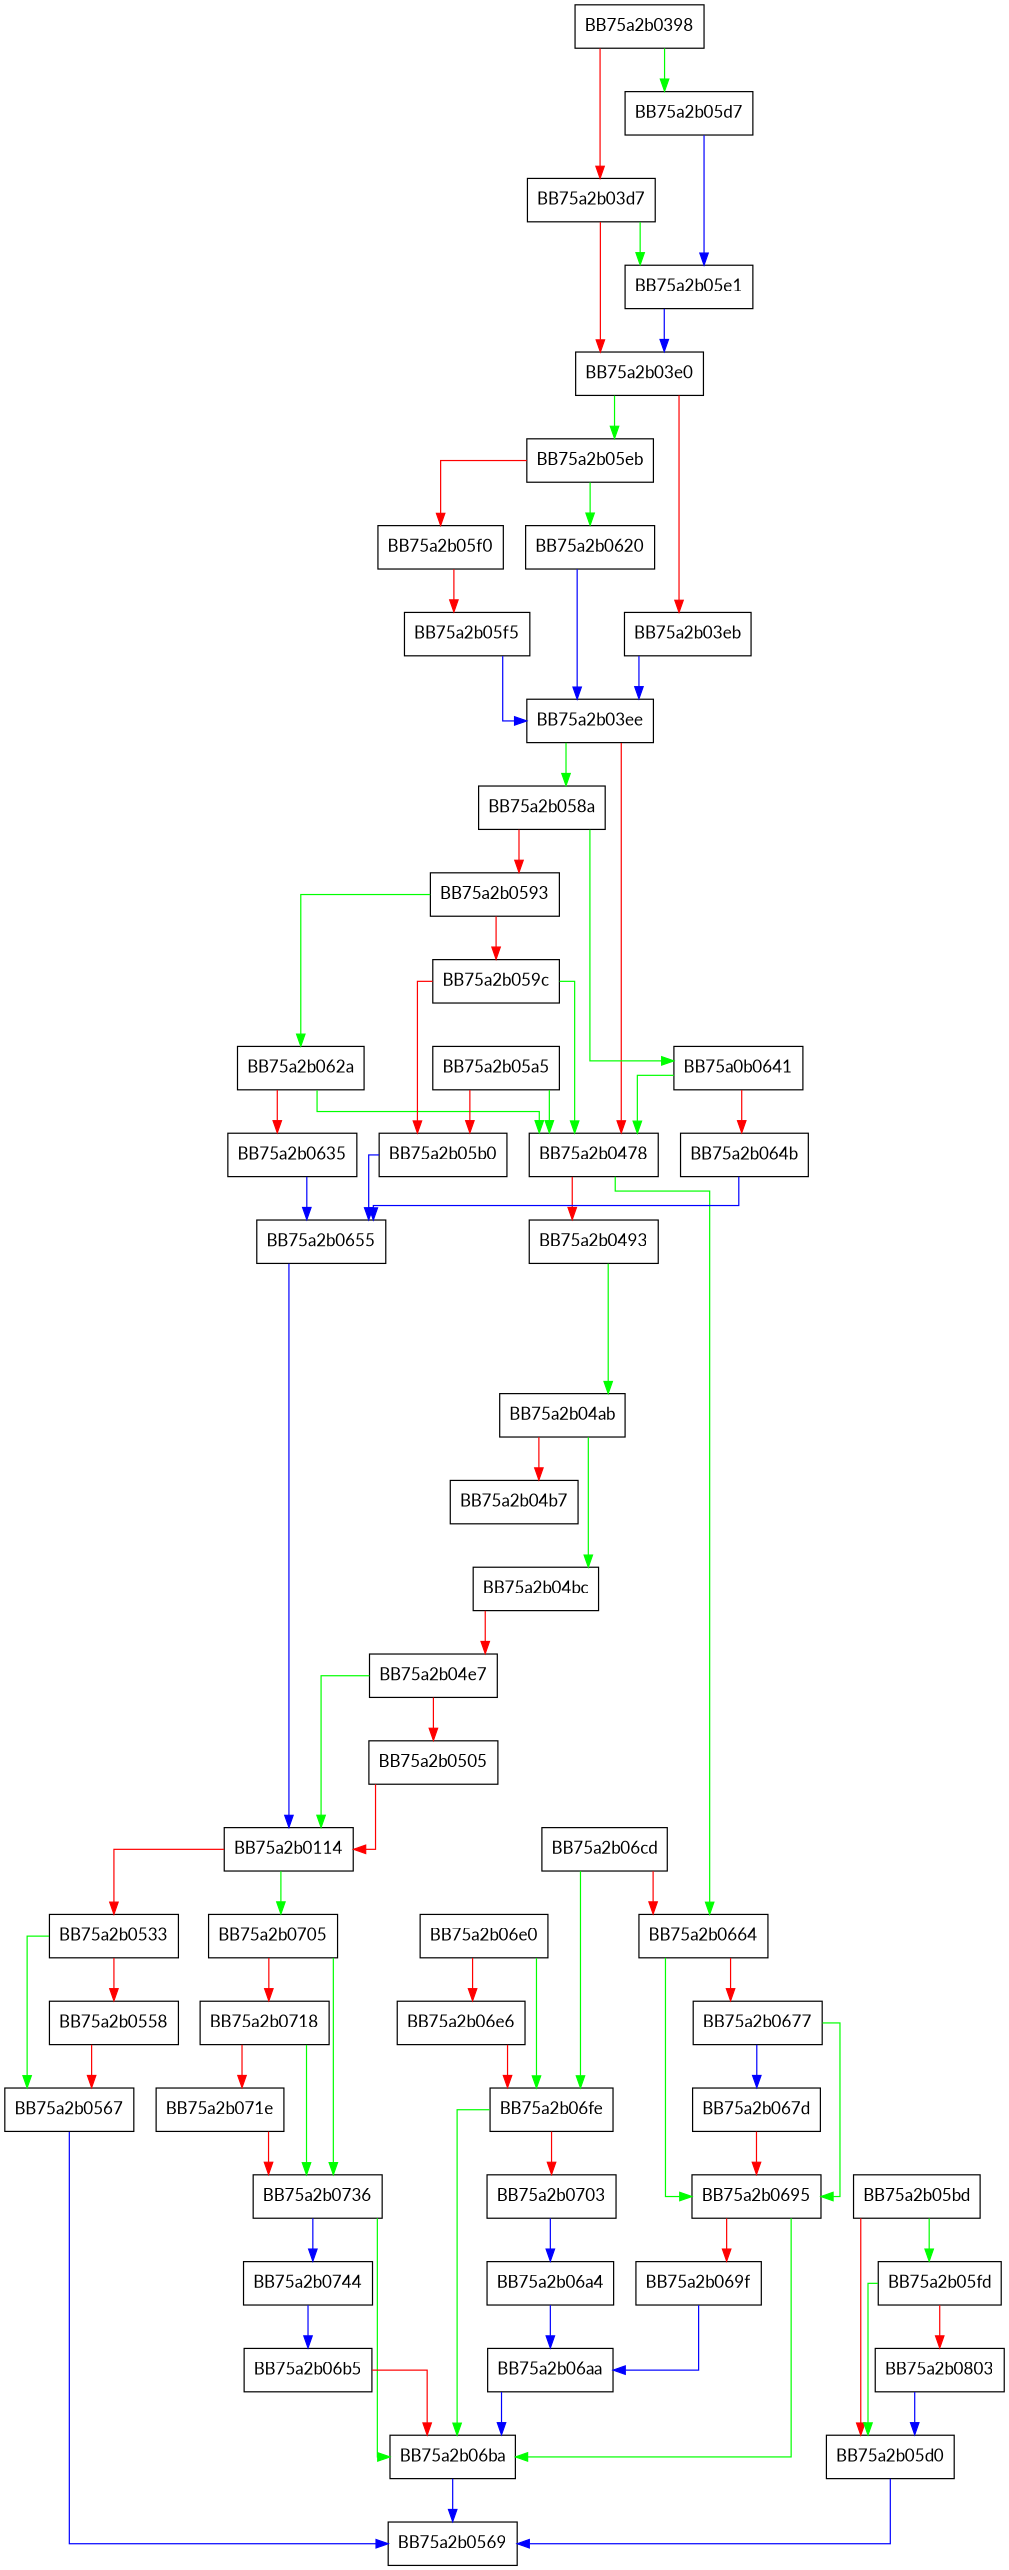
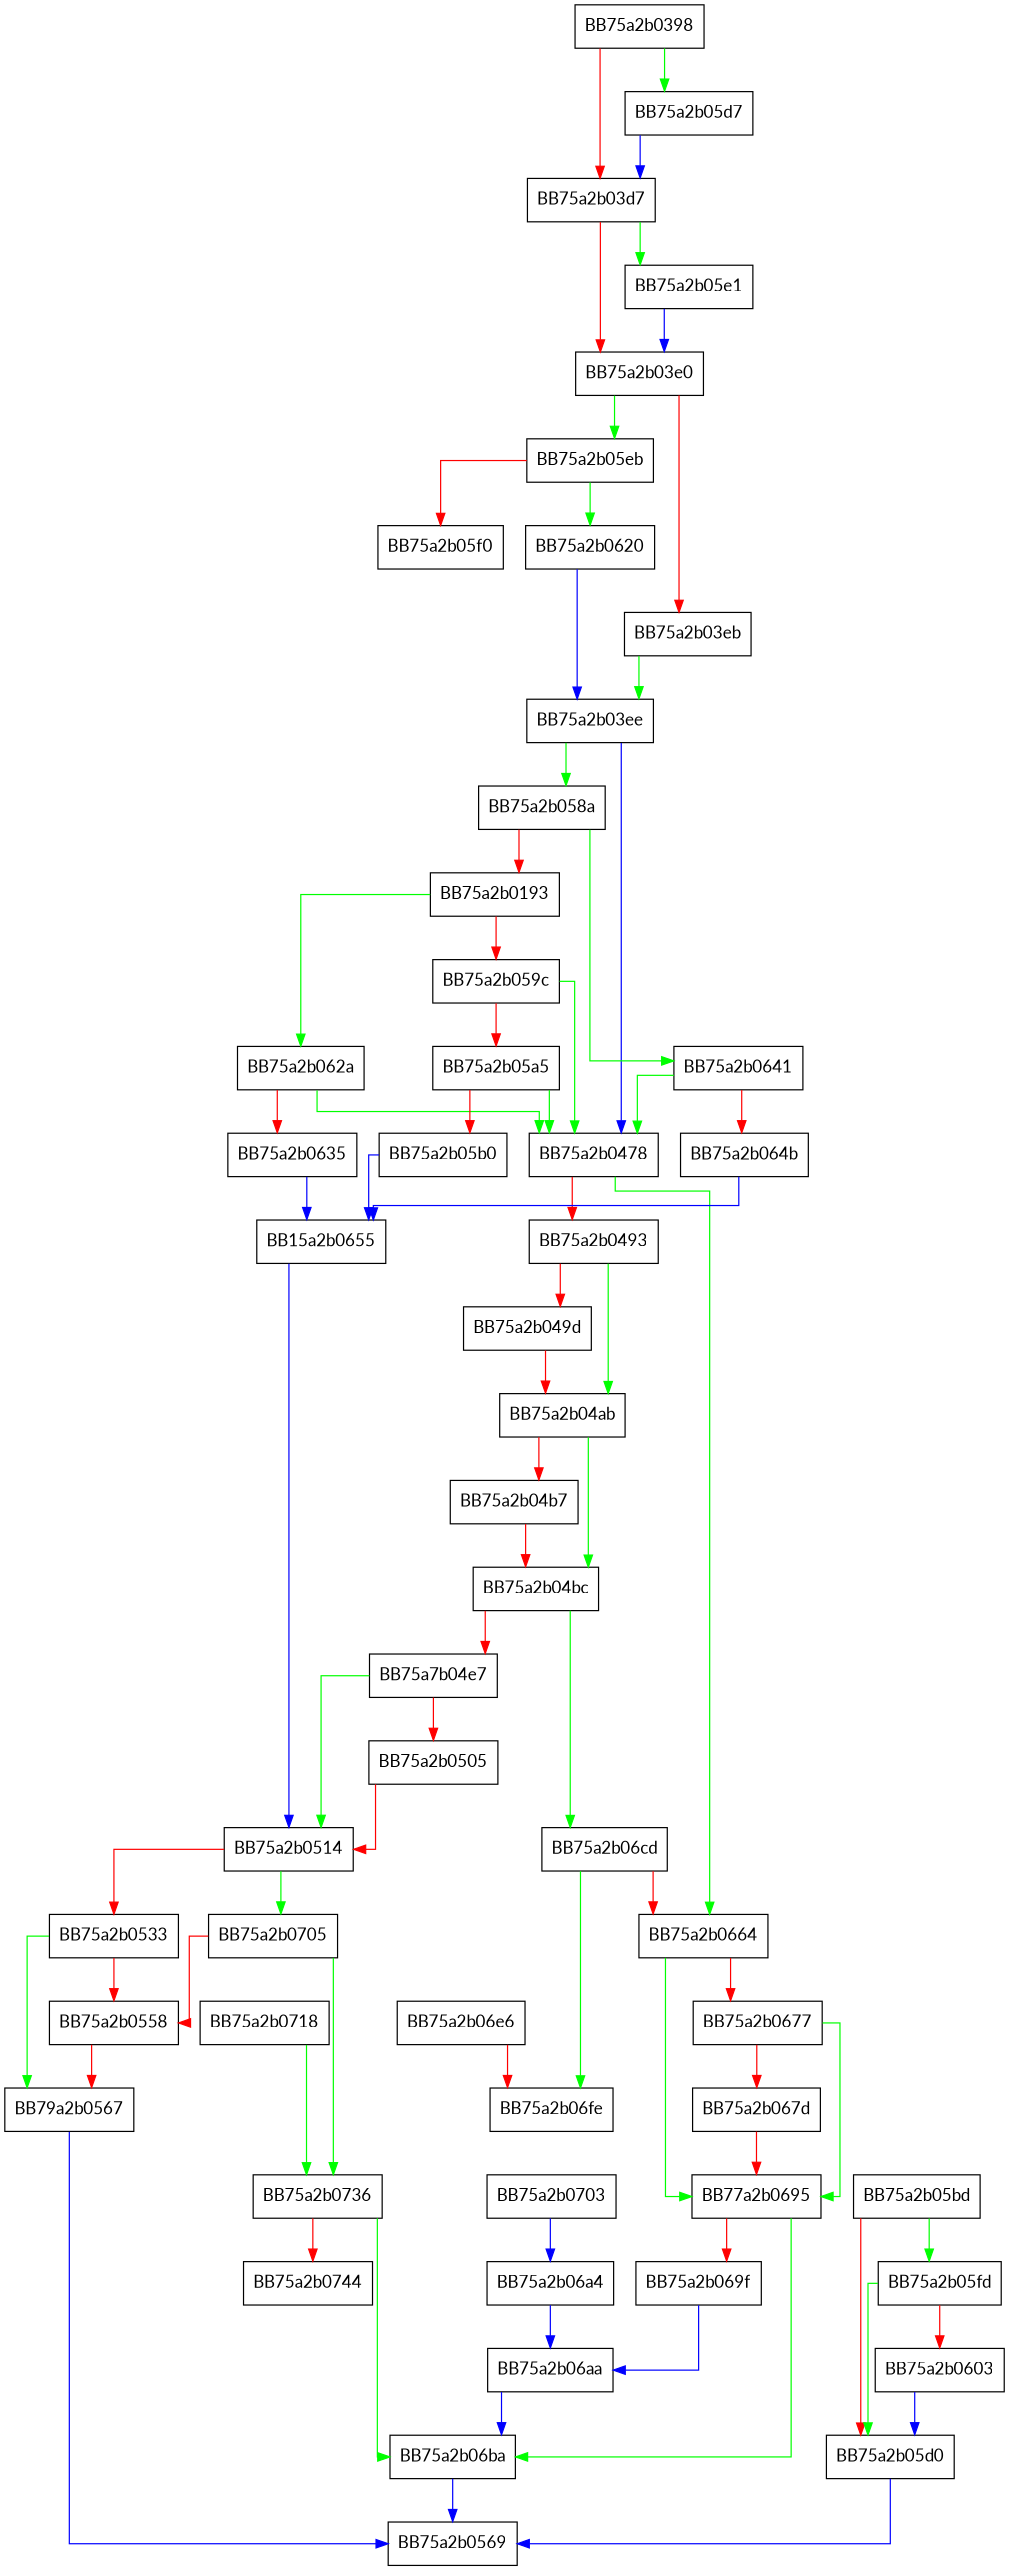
edge "BB75a2b05d7" -> "BB75a2b05e1": now "BB75a2b05d7" -> "BB75a2b03d7"
node "BB75a2b05f5": removed
edge "BB75a2b03eb" -> "BB75a2b03ee": color blue -> green
node "BB75a2b0593": label "BB75a2b0593" -> "BB75a2b0193"
edge "BB75a2b03ee" -> "BB75a2b0478": color red -> blue
edge "BB75a2b059c" -> "BB75a2b05b0": now "BB75a2b059c" -> "BB75a2b05a5"
node "BB75a0b0641": label "BB75a0b0641" -> "BB75a2b0641"
node "BB75a2b0655": label "BB75a2b0655" -> "BB15a2b0655"
node "BB75a2b049d": added
edge "BB75a2b04b7" -> "BB75a2b04bc": added
node "BB75a2b04e7": label "BB75a2b04e7" -> "BB75a7b04e7"
edge "BB75a2b04bc" -> "BB75a2b06cd": added
node "BB75a2b0114": label "BB75a2b0114" -> "BB75a2b0514"
node "BB75a2b06e0": removed
edge "BB75a2b0705" -> "BB75a2b0718": now "BB75a2b0705" -> "BB75a2b0558"
edge "BB75a2b0677" -> "BB75a2b067d": color blue -> red
node "BB75a2b0567": label "BB75a2b0567" -> "BB79a2b0567"
node "BB75a2b071e": removed
edge "BB75a2b06fe" -> "BB75a2b0703": removed
node "BB75a2b0695": label "BB75a2b0695" -> "BB77a2b0695"
edge "BB75a2b0736" -> "BB75a2b0744": color blue -> red
edge "BB75a2b06fe" -> "BB75a2b06ba": removed
node "BB75a2b06b5": removed
node "BB75a2b0803": label "BB75a2b0803" -> "BB75a2b0603"
